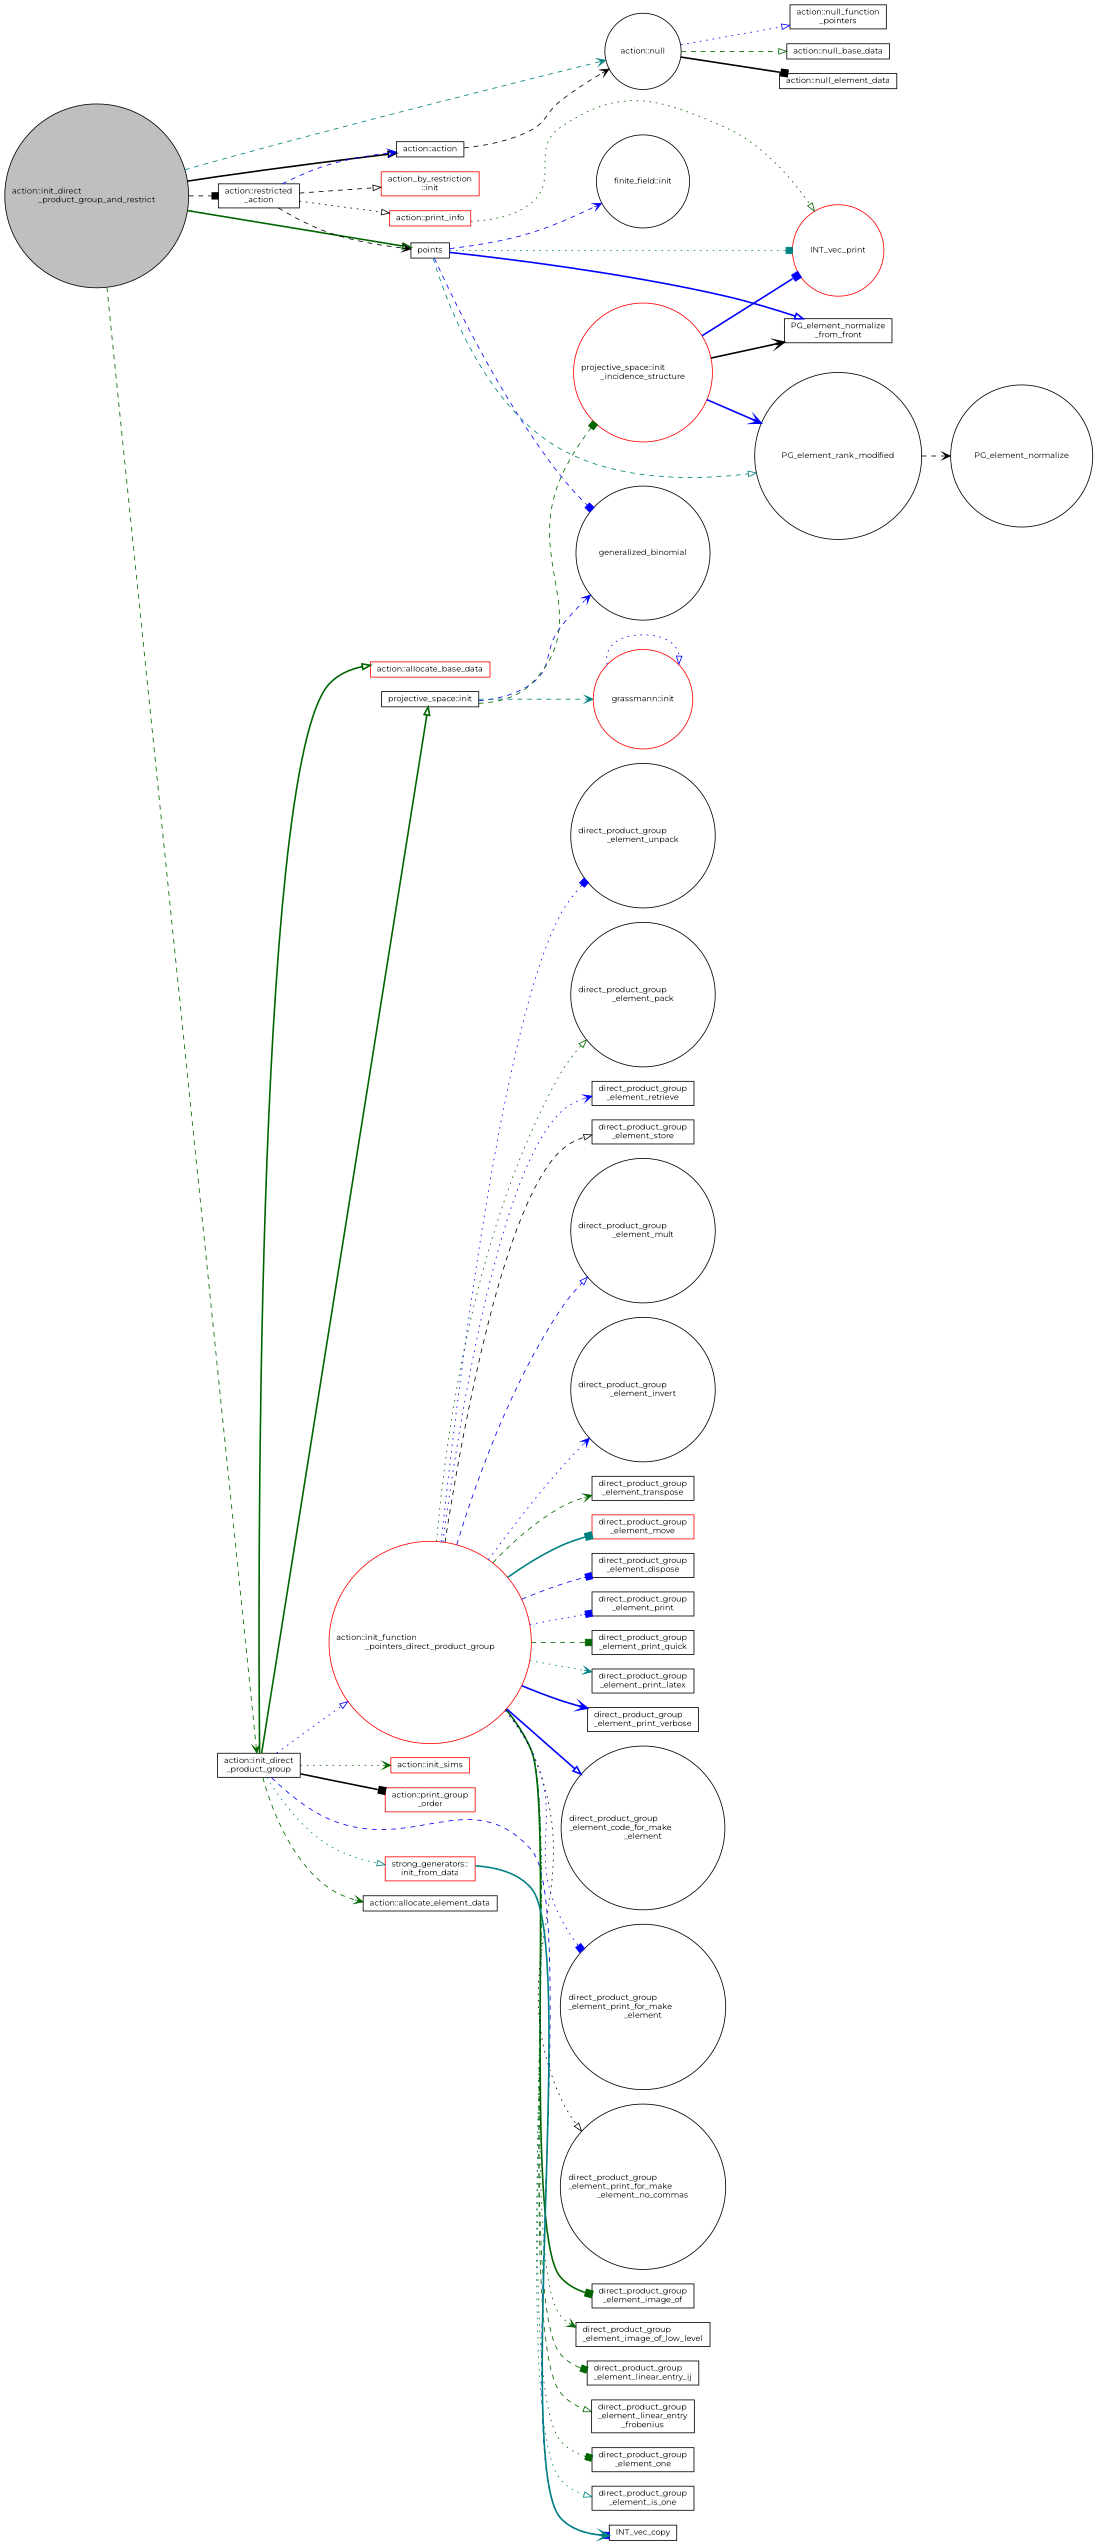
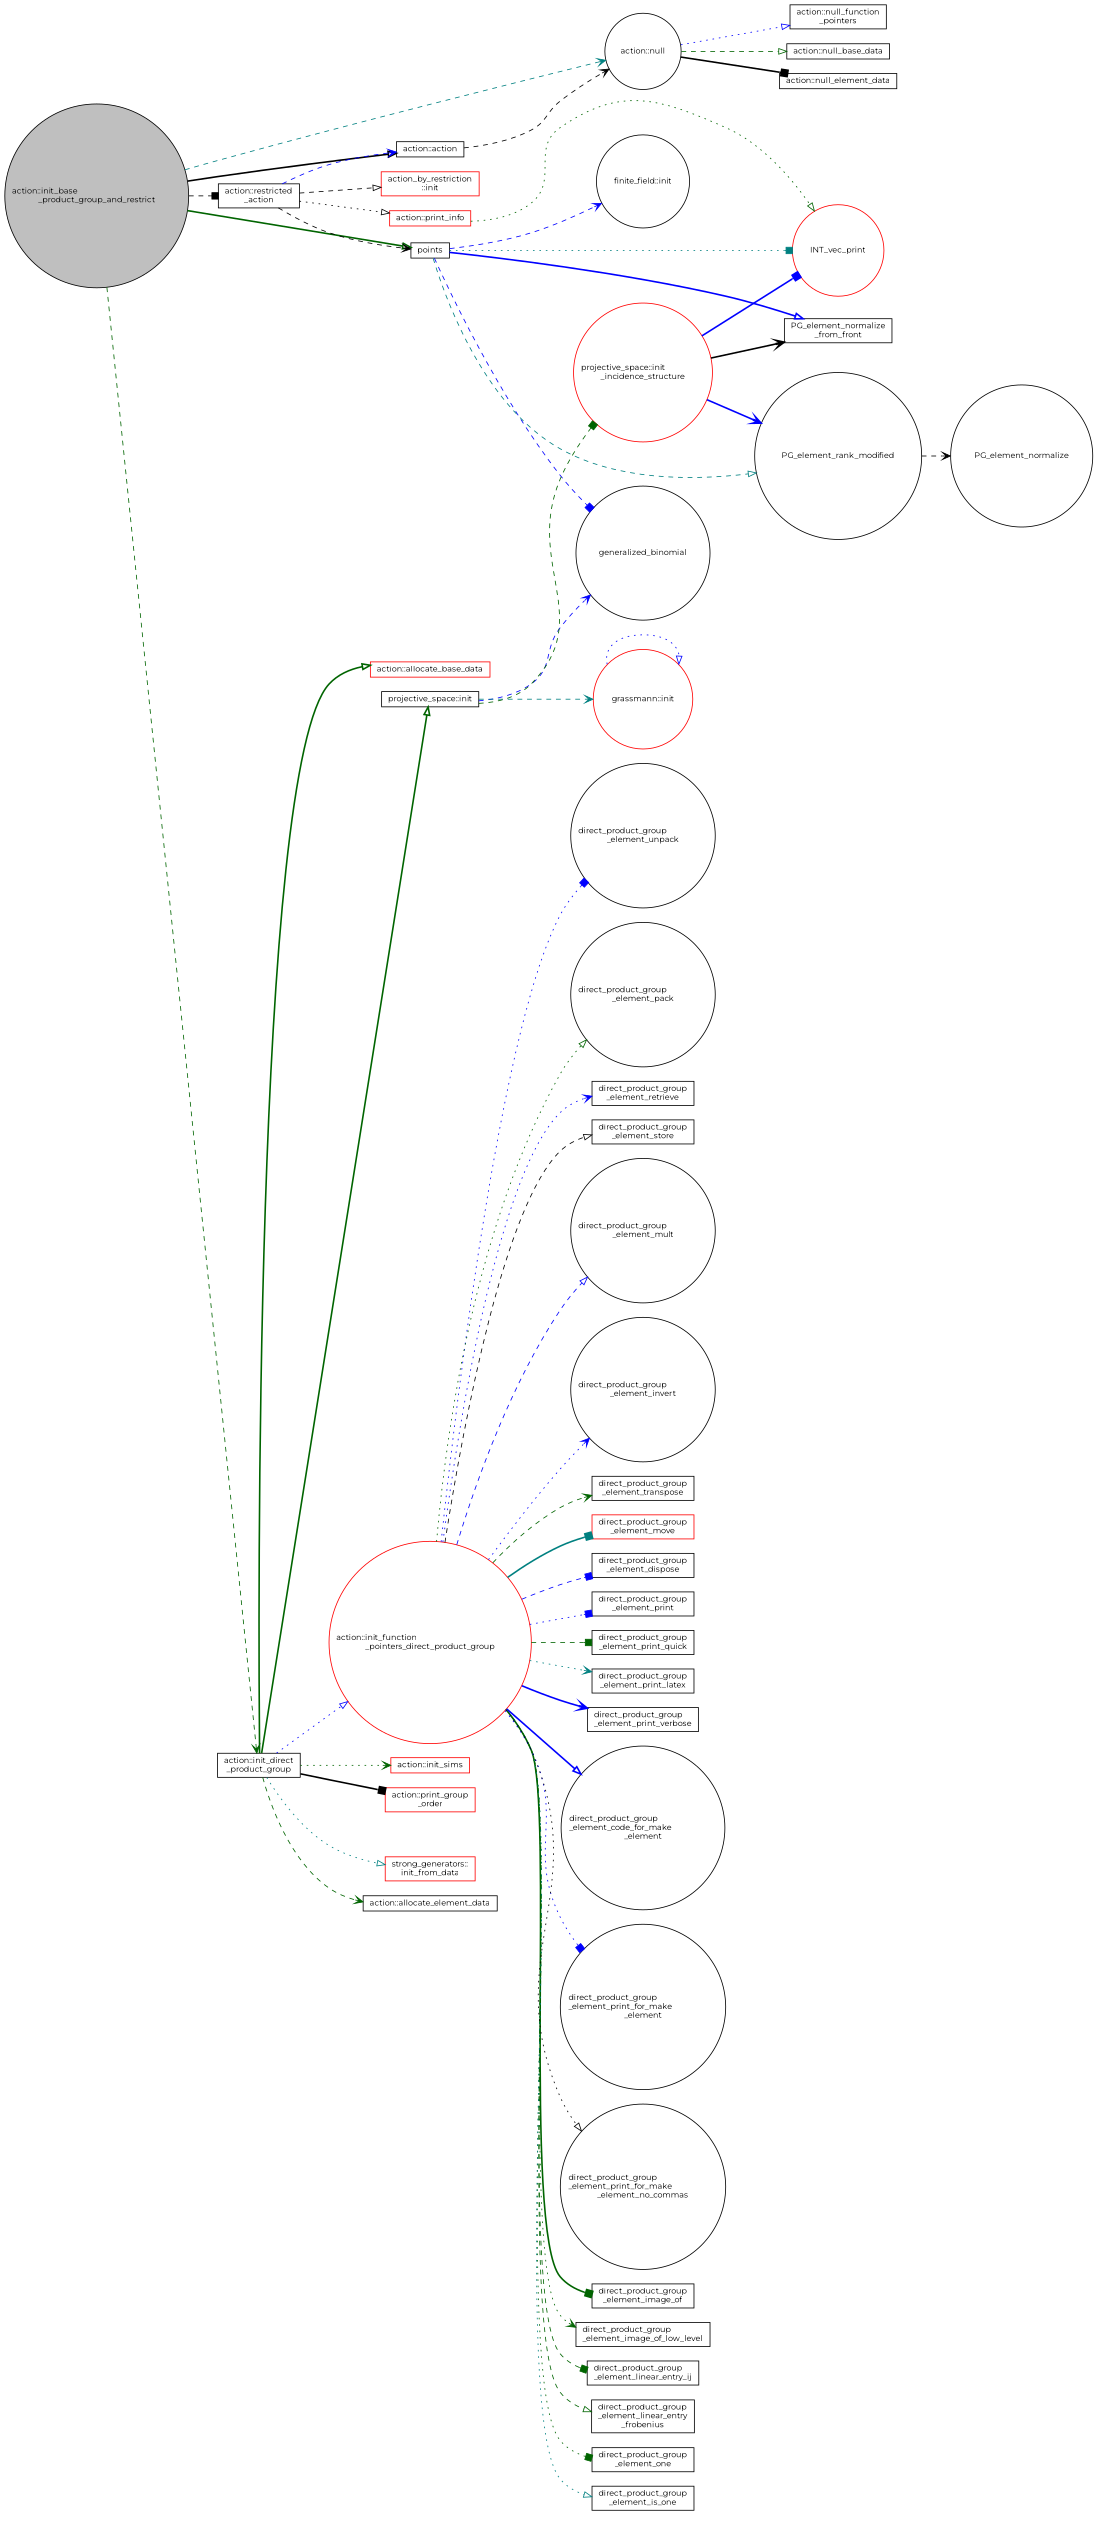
node "action::init_direct _product_group_and_restrict": label "action::init_direct _product_group_and_restrict" -> "action::init_base _product_group_and_restrict"
node "INT_vec_copy": removed
